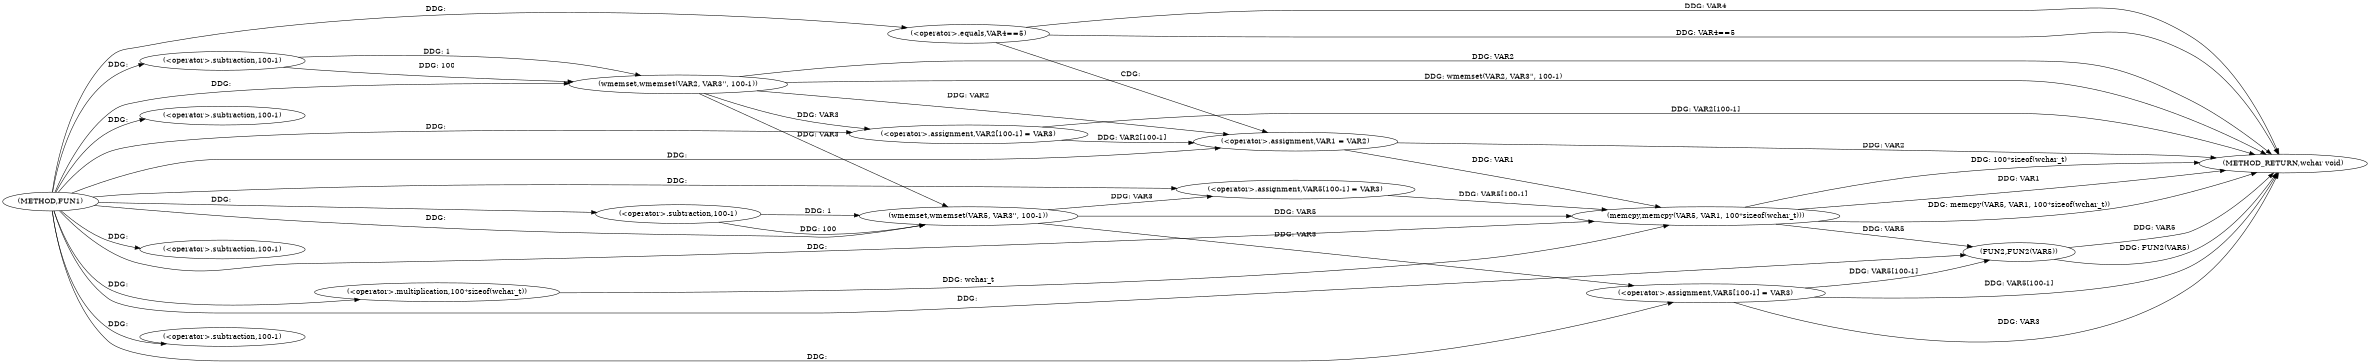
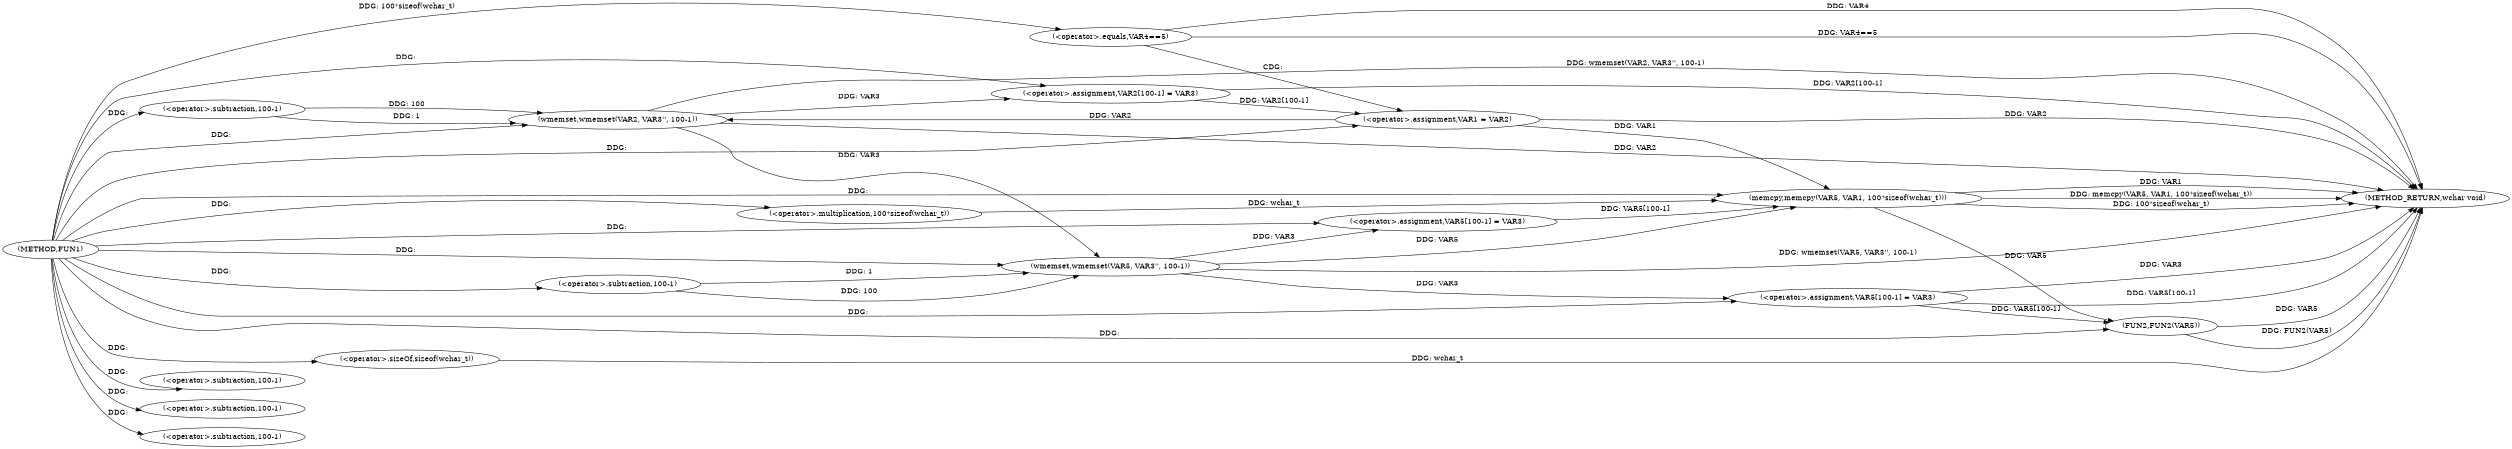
edge "(METHOD,FUN1)" -> "(<operator>.equals,VAR4==5)": label "DDG: " -> "DDG: 100*sizeof(wchar_t)"
edge "(wmemset,wmemset(VAR2, VAR3'', 100-1))" -> "(<operator>.assignment,VAR1 = VAR2)": reversed
edge "(wmemset,wmemset(VAR5, VAR3'', 100-1))" -> "(METHOD_RETURN,wchar void)": added, label "DDG: wmemset(VAR5, VAR3'', 100-1)"
node "(<operator>.sizeOf,sizeof(wchar_t))": added
